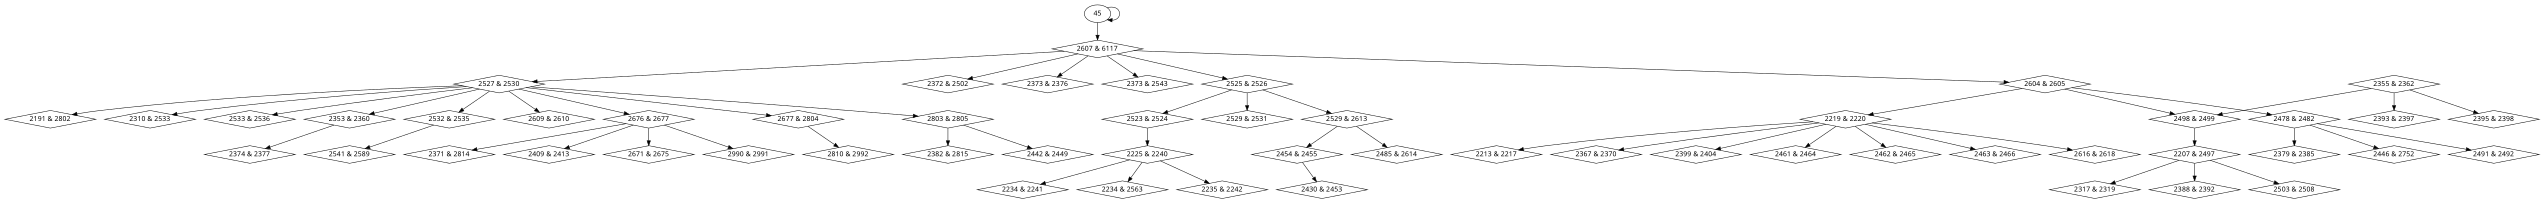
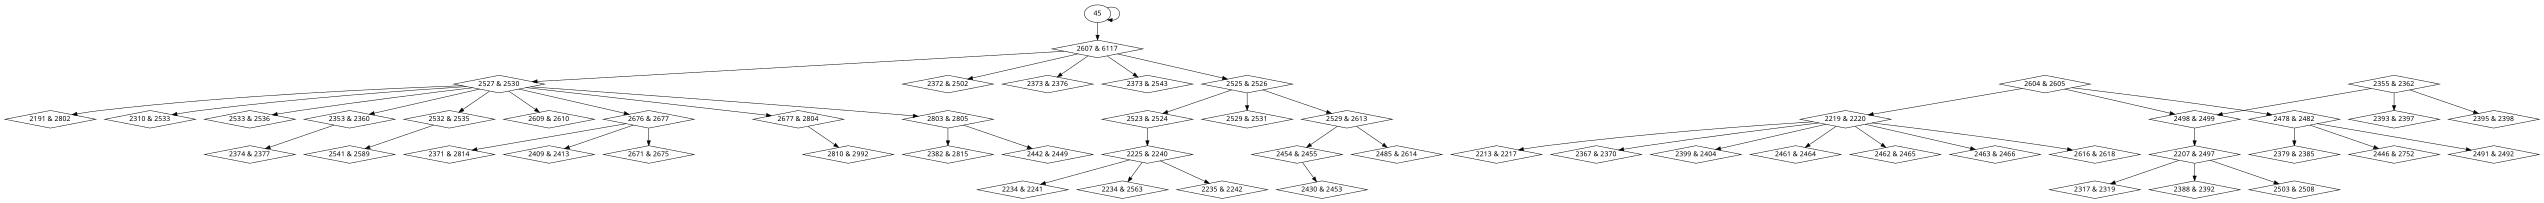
edge "2607 & 6117" -> "2604 & 2605": removed
node "2990 & 2991": removed
